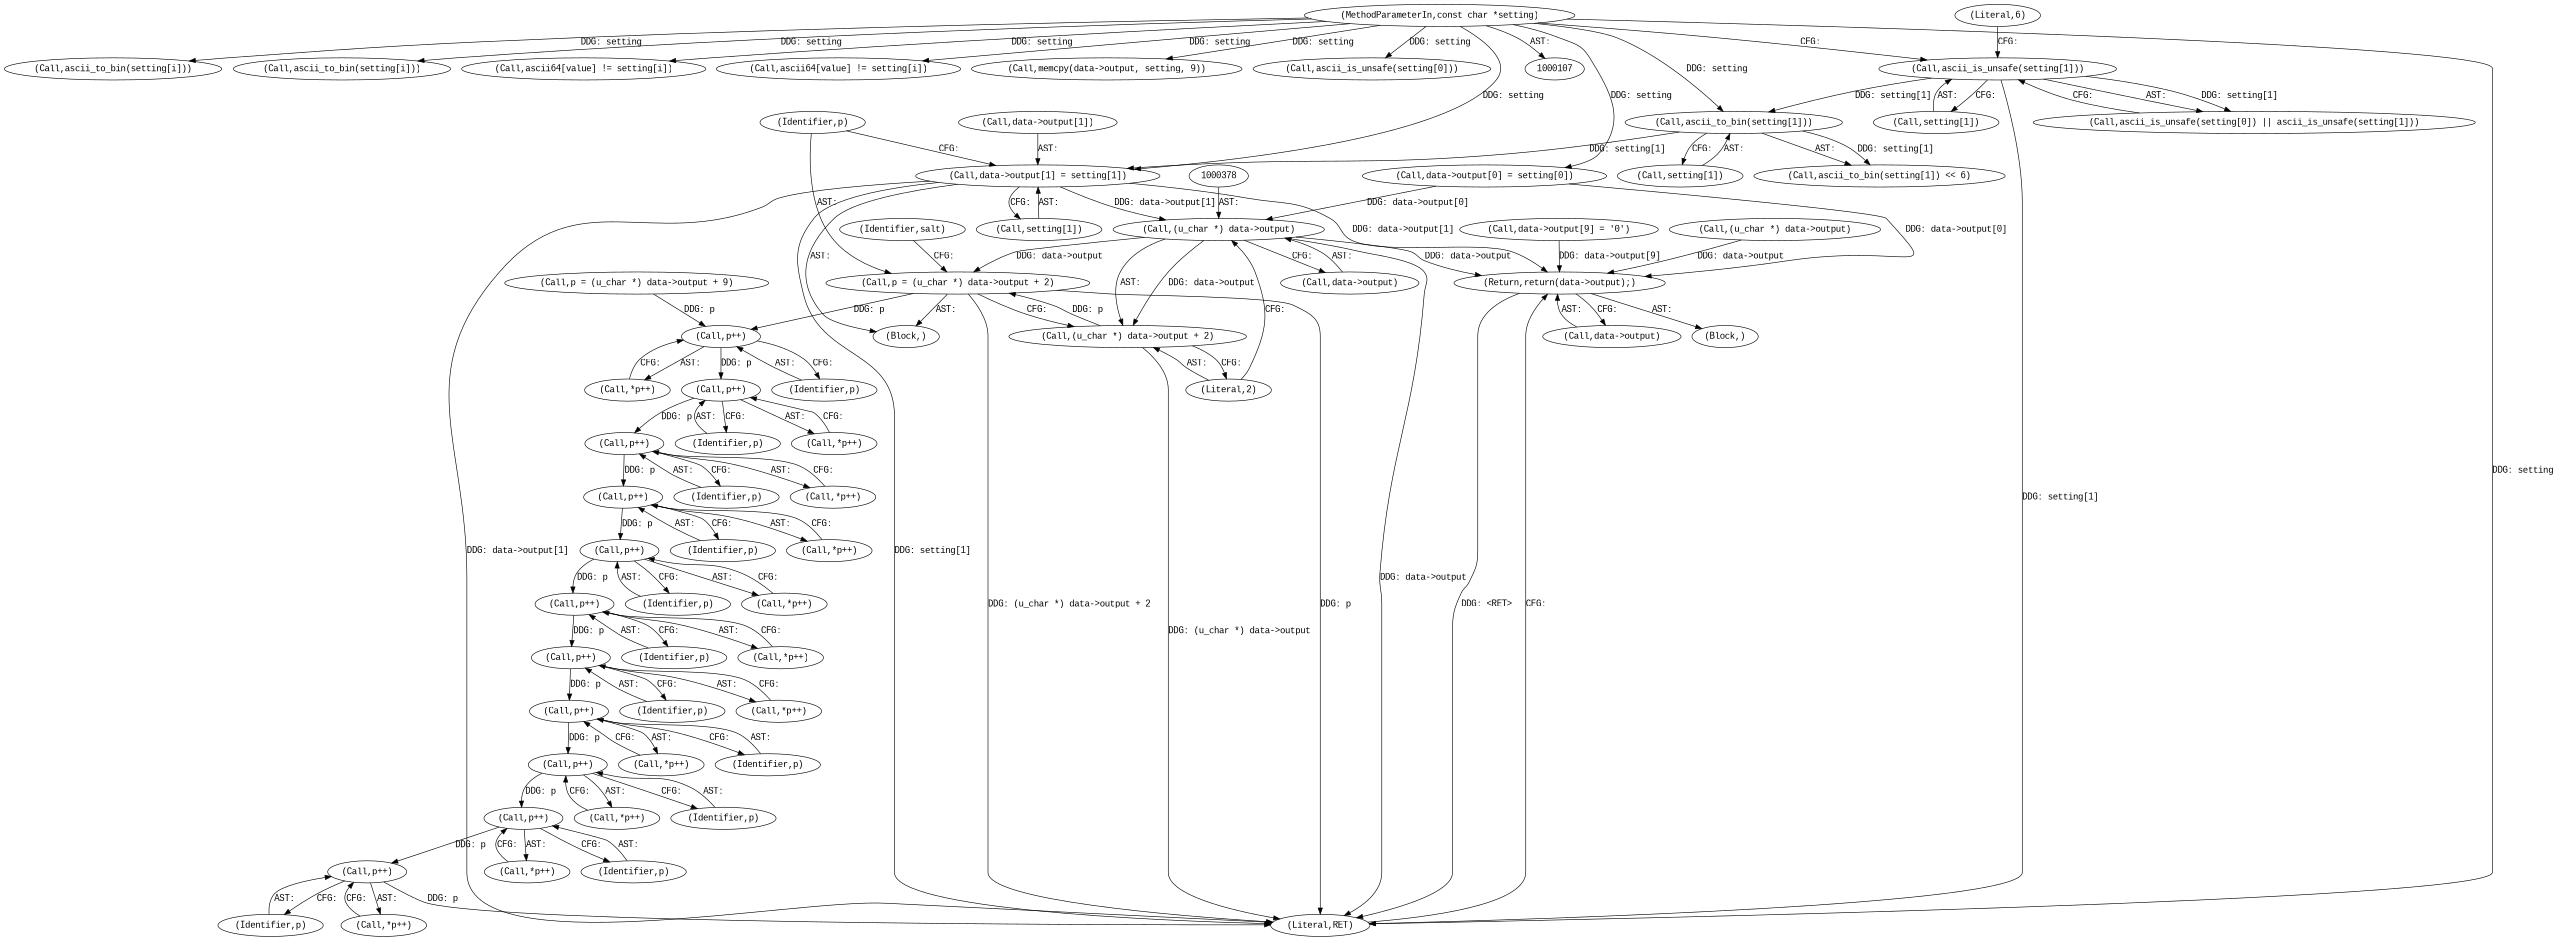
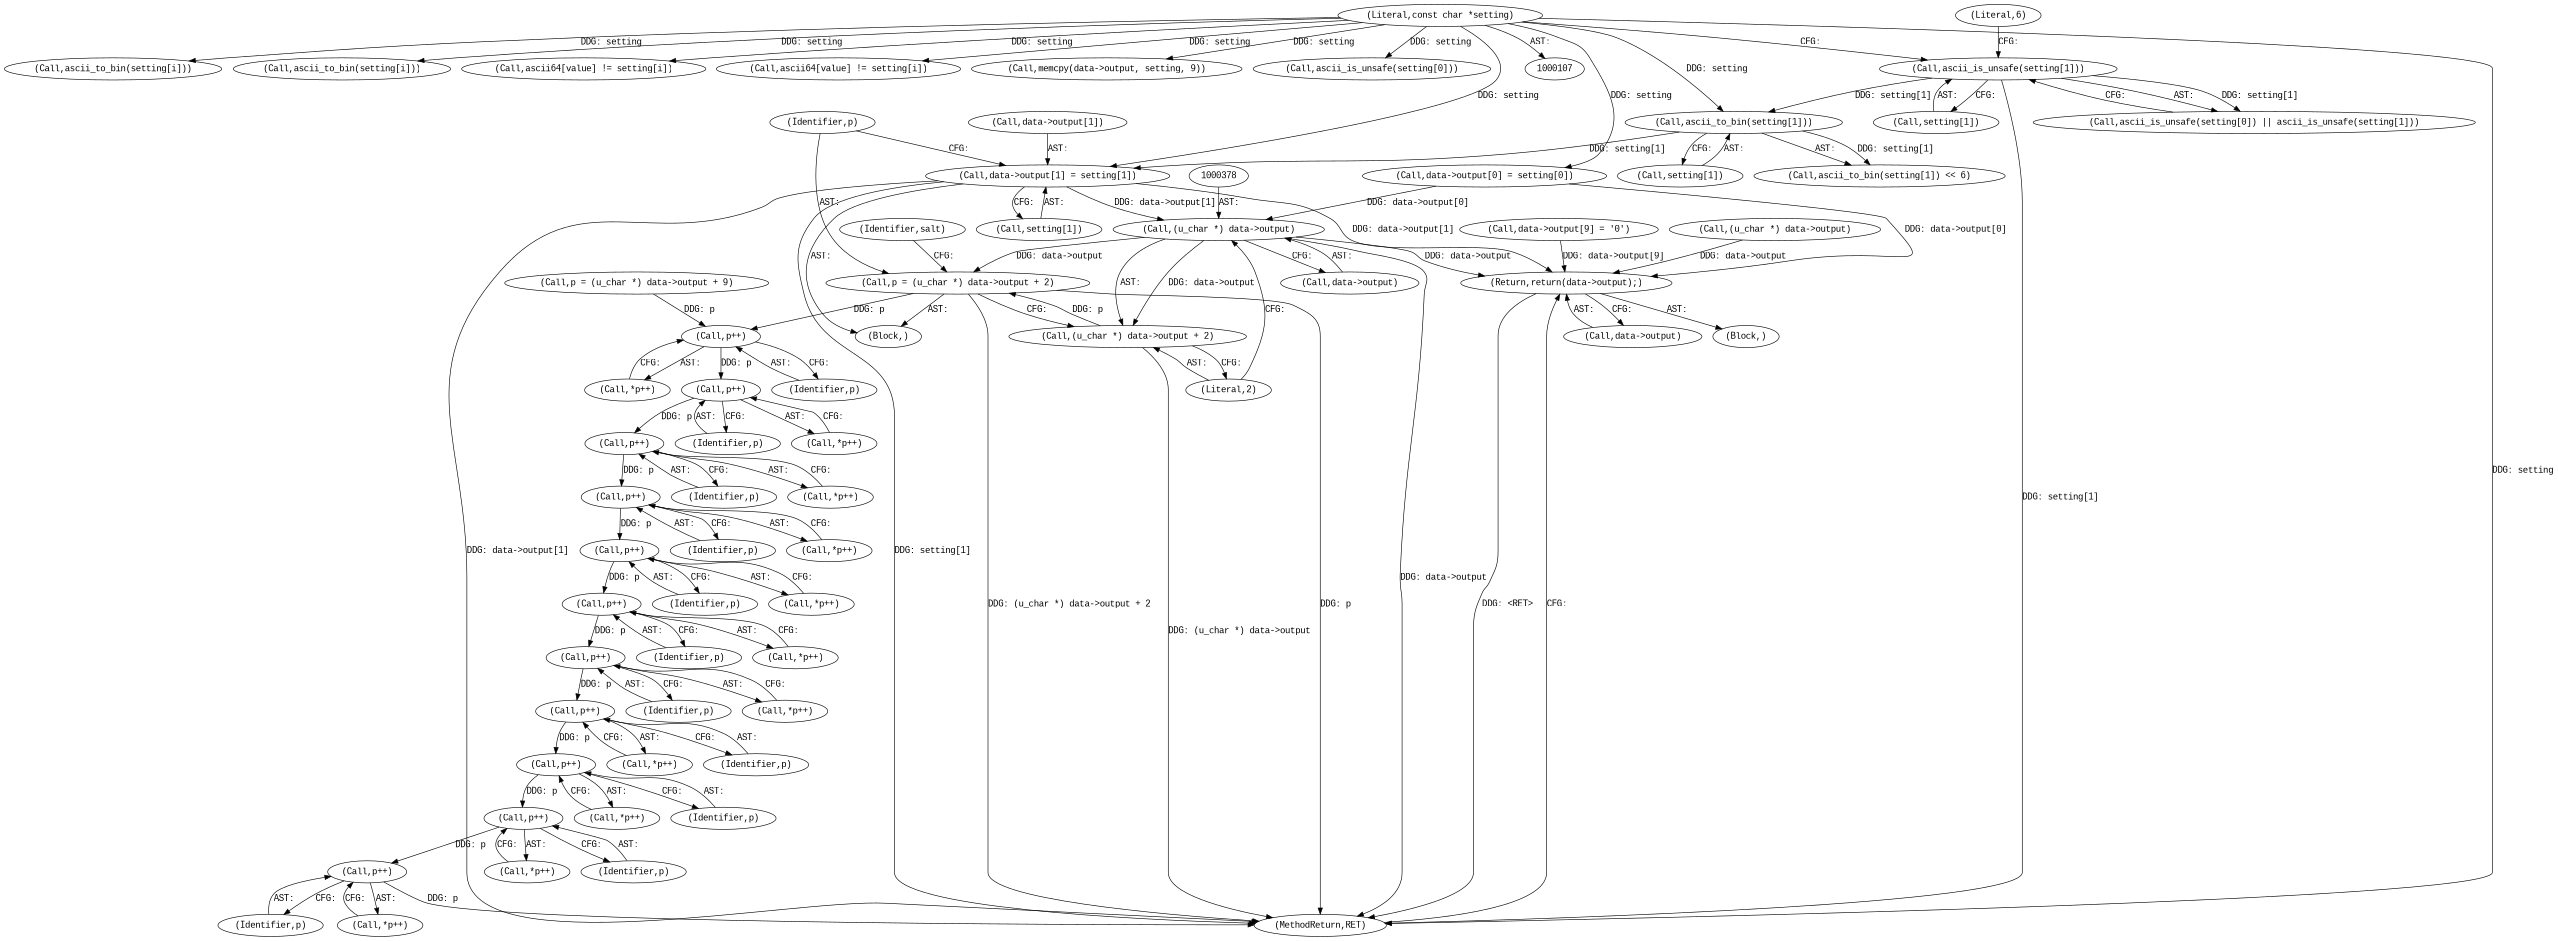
node "(MethodParameterIn,const char *setting)": label "(MethodParameterIn,const char *setting)" -> "(Literal,const char *setting)"
node "(Literal,RET)": label "(Literal,RET)" -> "(MethodReturn,RET)"
